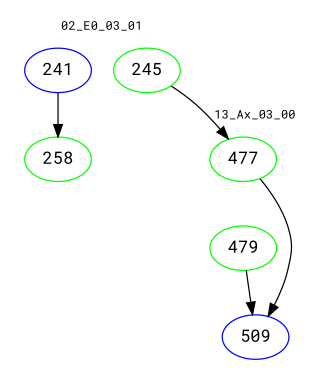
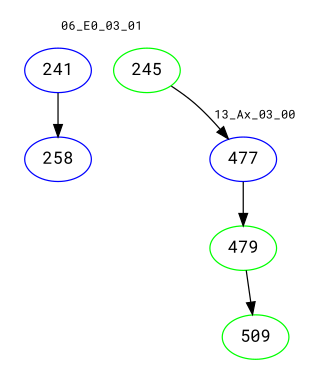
cluster "02_E0_03_01": label "02_E0_03_01" -> "06_E0_03_01"
node "258": color green -> blue
node "477": color green -> blue
edge "477" -> "509": now "477" -> "479"
node "509": color blue -> green
